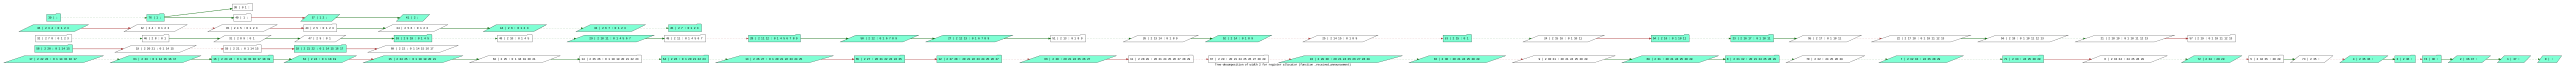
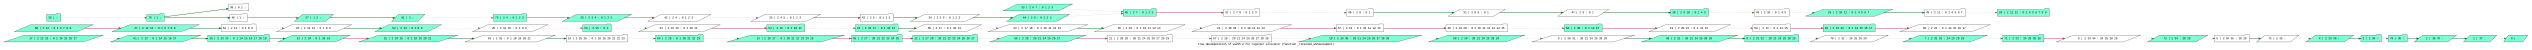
edge "45 | 2 7 : 0 1 2 3" -> "32 | 2 7 8 : 0 1 2 3": added
node "75 | 2 4 : 0 1 2 3": added
edge "44 | 2 6 : 0 1 2 3" -> "33 | 2 6 7 : 0 1 2 3": now "44 | 2 6 : 0 1 2 3" -> "45 | 2 7 : 0 1 2 3"
node "20 | 2 19 20 : 0 1 10 11 12 13 14 15": added
edge "28 | 2 11 12 : 0 1 4 5 6 7 8 9" -> "50 | 2 12 : 0 1 6 7 8 9": removed
edge "50 | 2 12 : 0 1 6 7 8 9" -> "27 | 2 12 13 : 0 1 6 7 8 9": color darkgreen -> brown
